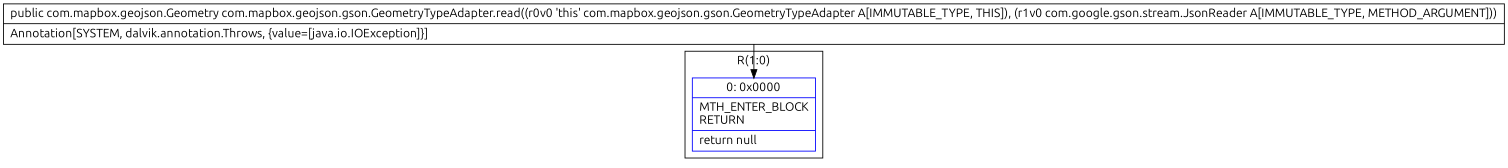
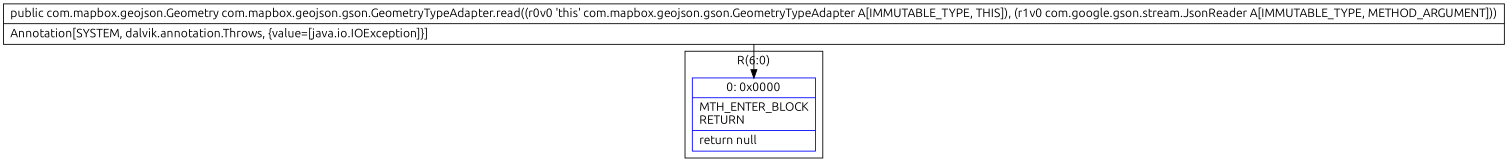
cluster "R(1:0)": label "R(1:0)" -> "R(6:0)"
